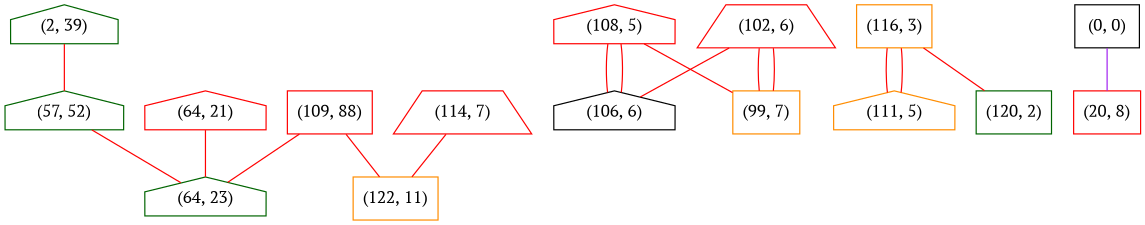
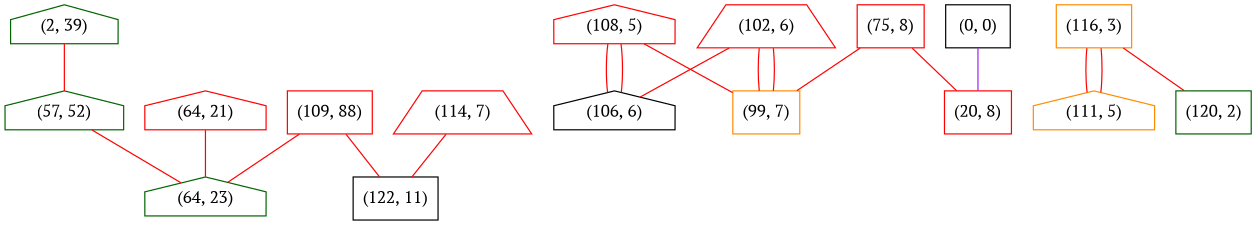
node "(75, 8)": added
node "(122, 11)": color darkorange -> black
